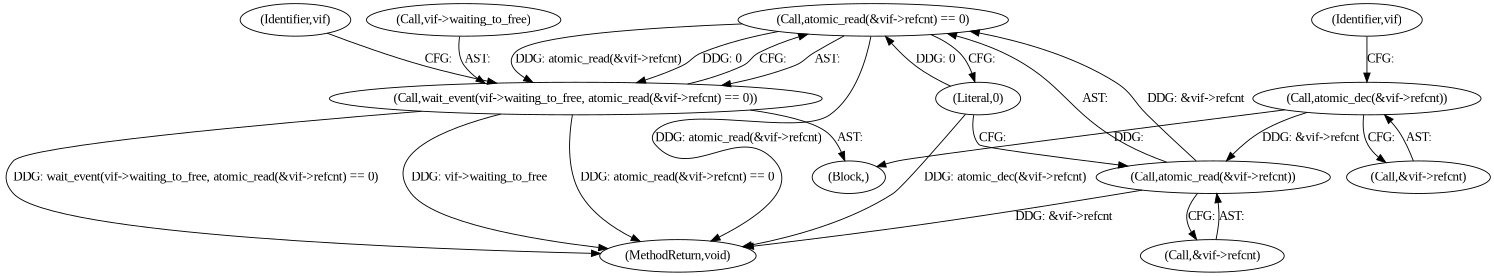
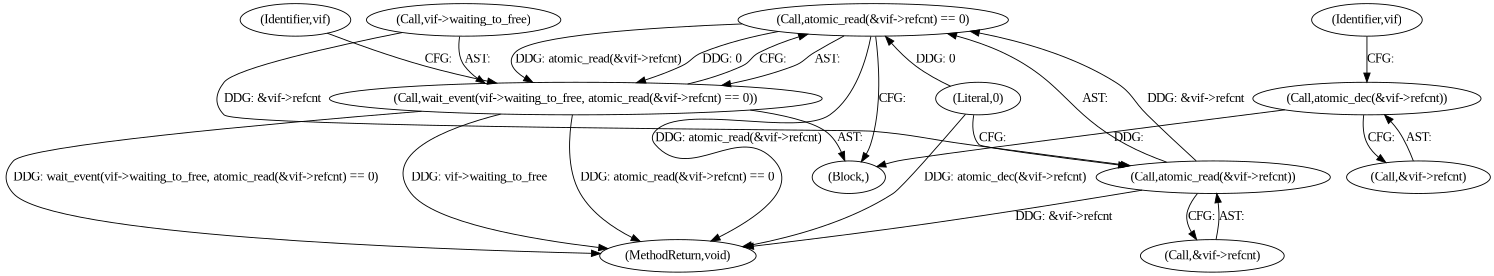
edge "(Call,atomic_read(&vif->refcnt) == 0)" -> "(Literal,0)": now "(Call,atomic_read(&vif->refcnt) == 0)" -> "(Block,)"
edge "(Call,atomic_dec(&vif->refcnt))" -> "(Call,atomic_read(&vif->refcnt))": now "(Call,vif->waiting_to_free)" -> "(Call,atomic_read(&vif->refcnt))"
